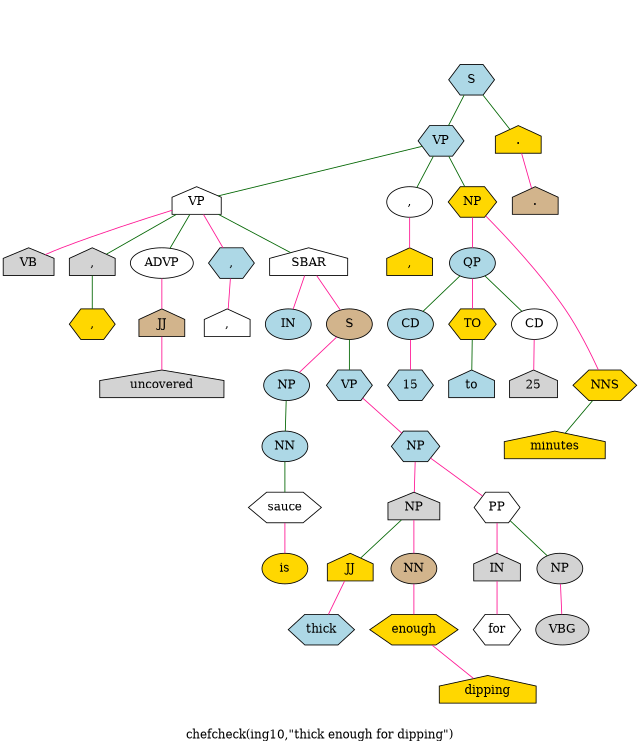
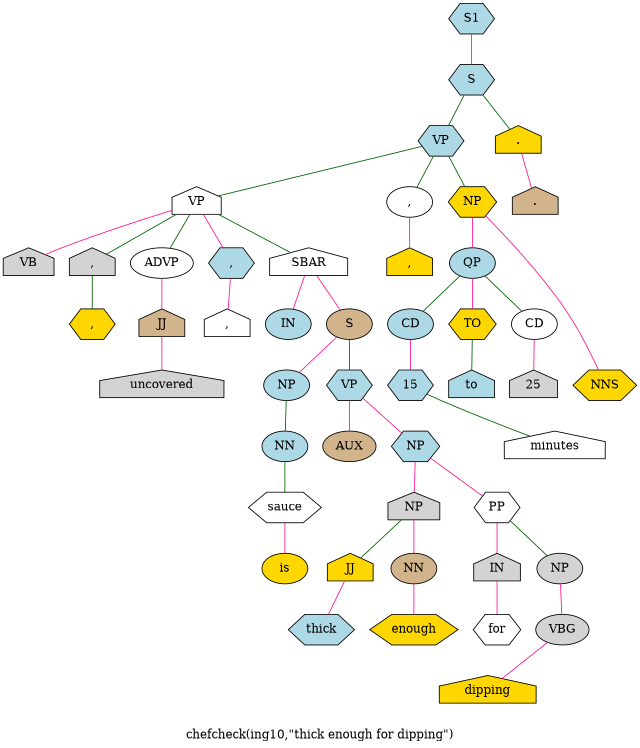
node "S1": added
edge "NNS" -- "minutes": now "15" -- "minutes"
node "AUX": added
node "minutes": fillcolor gold -> white
edge "enough" -- "dipping": now "VBG" -- "dipping"
